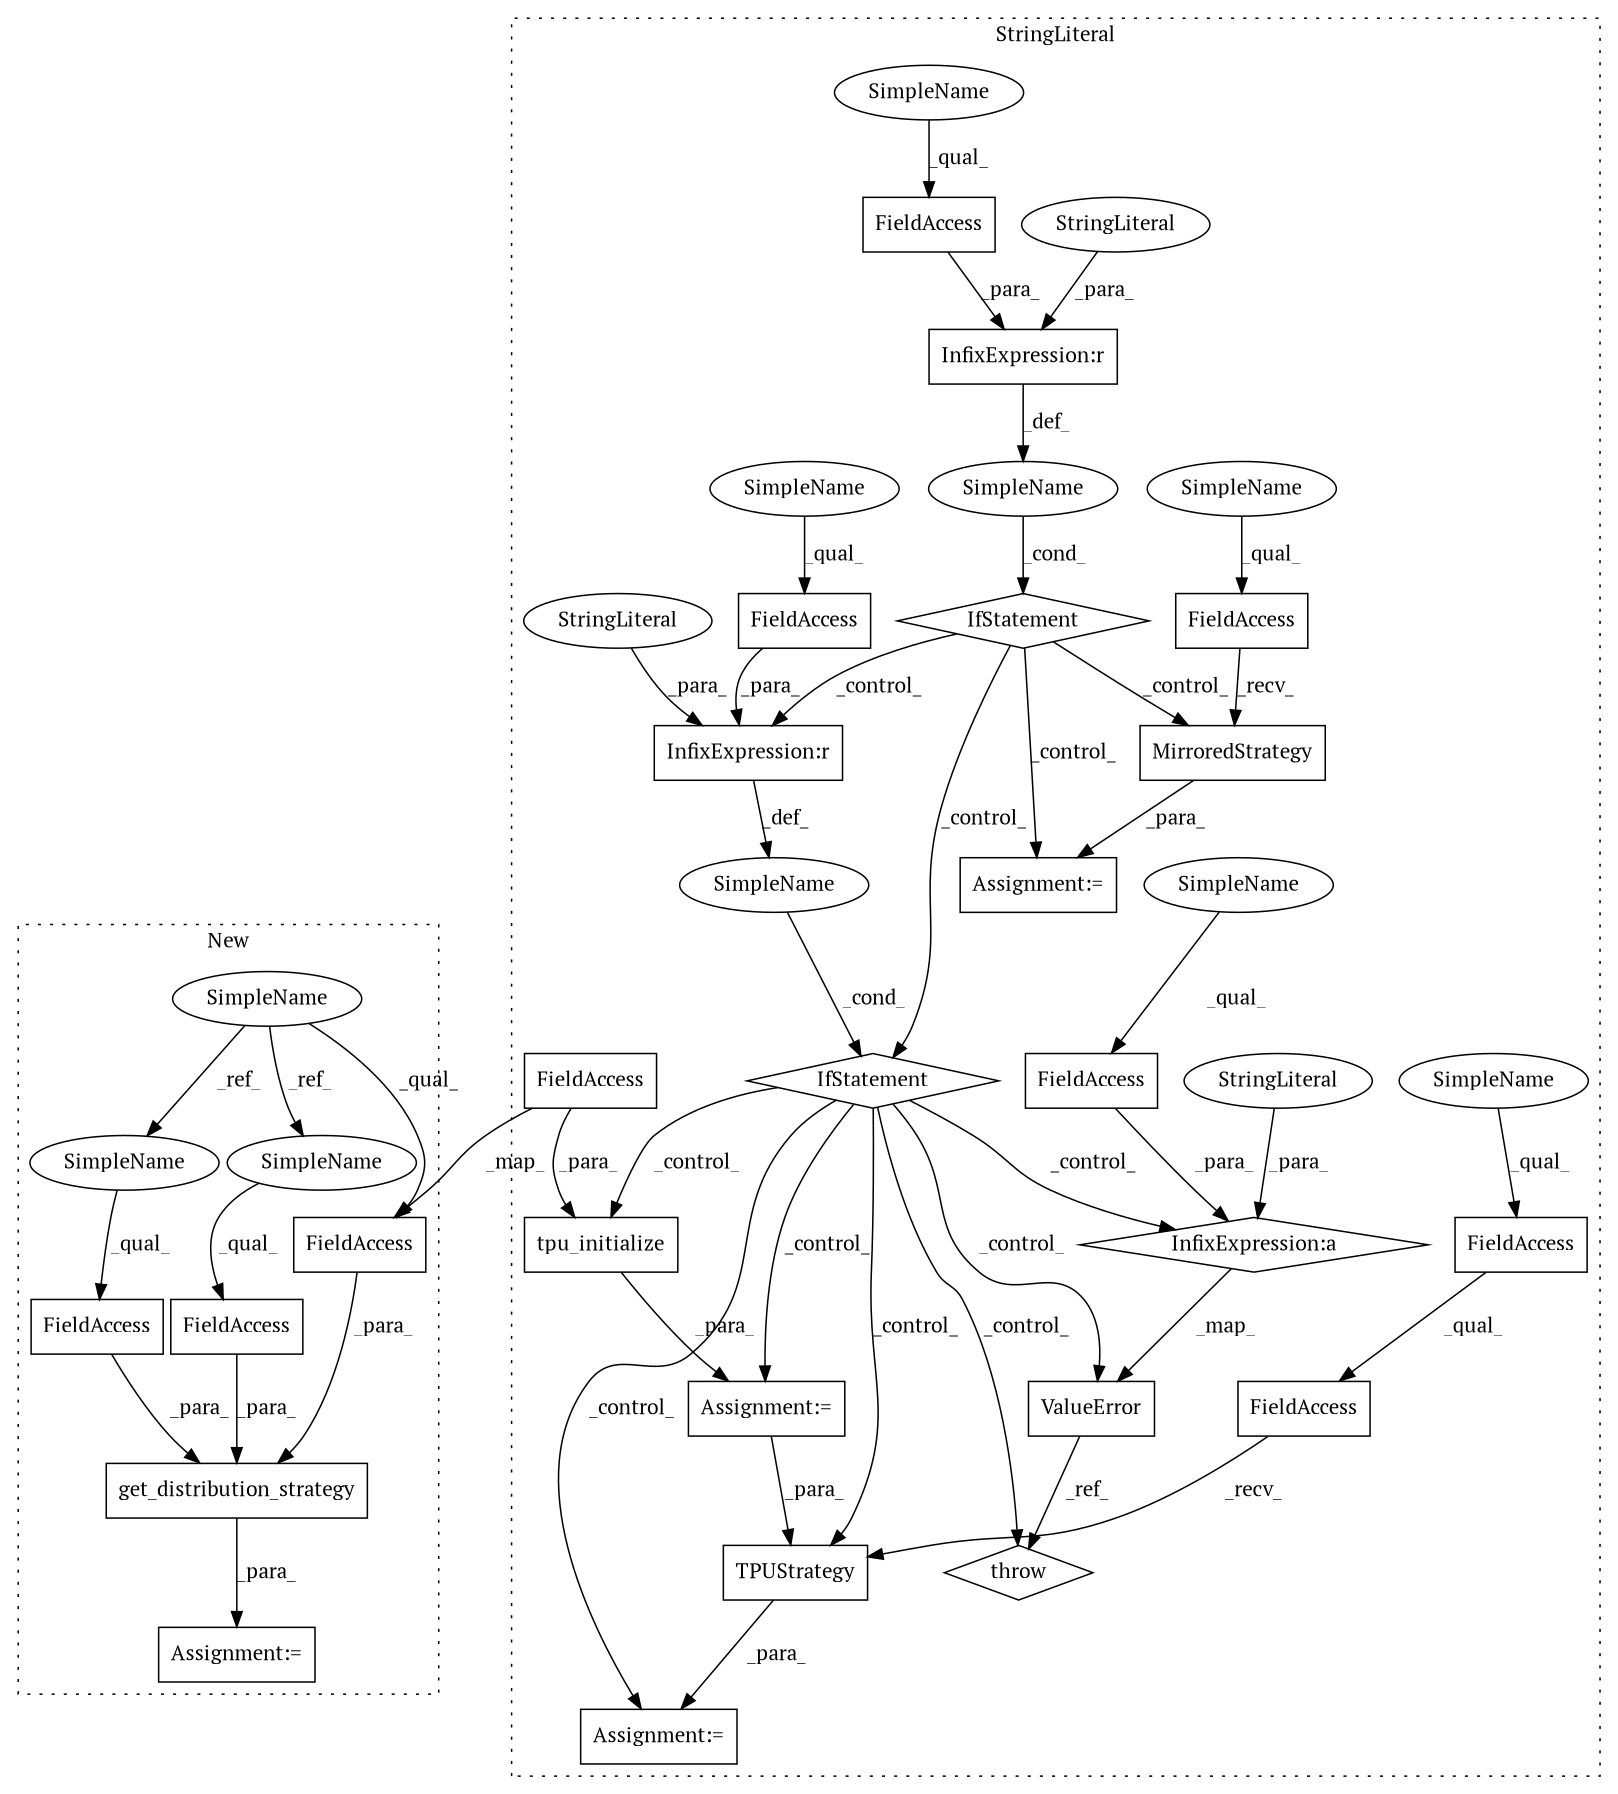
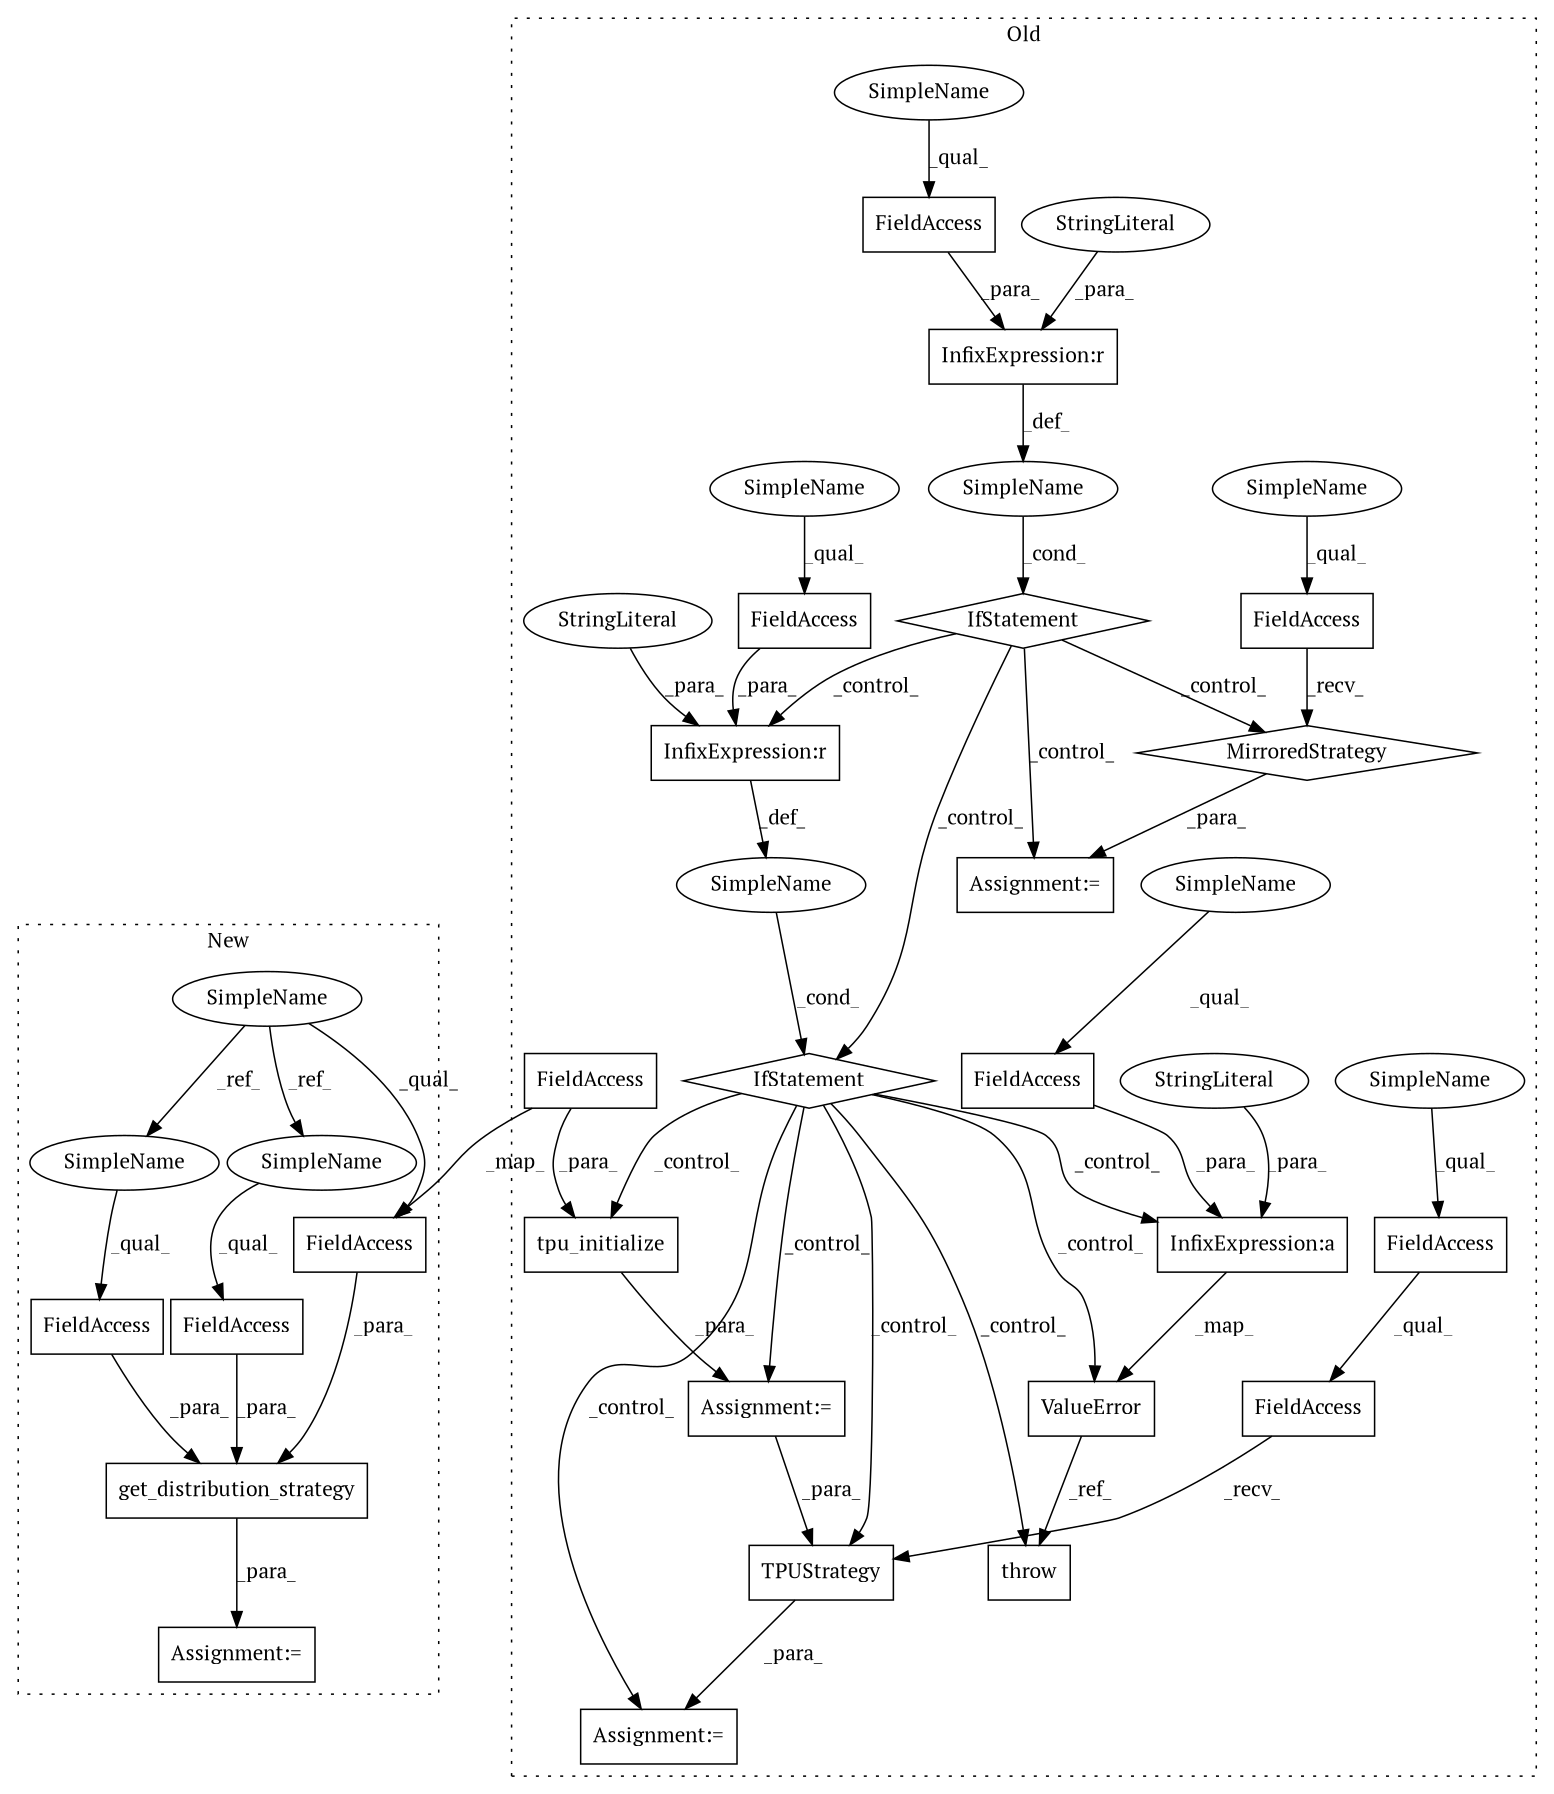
cluster "StringLiteral": label "StringLiteral" -> "Old"
node "MirroredStrategy": shape box -> diamond
node "InfixExpression:a": shape diamond -> box
node "throw": shape diamond -> box
